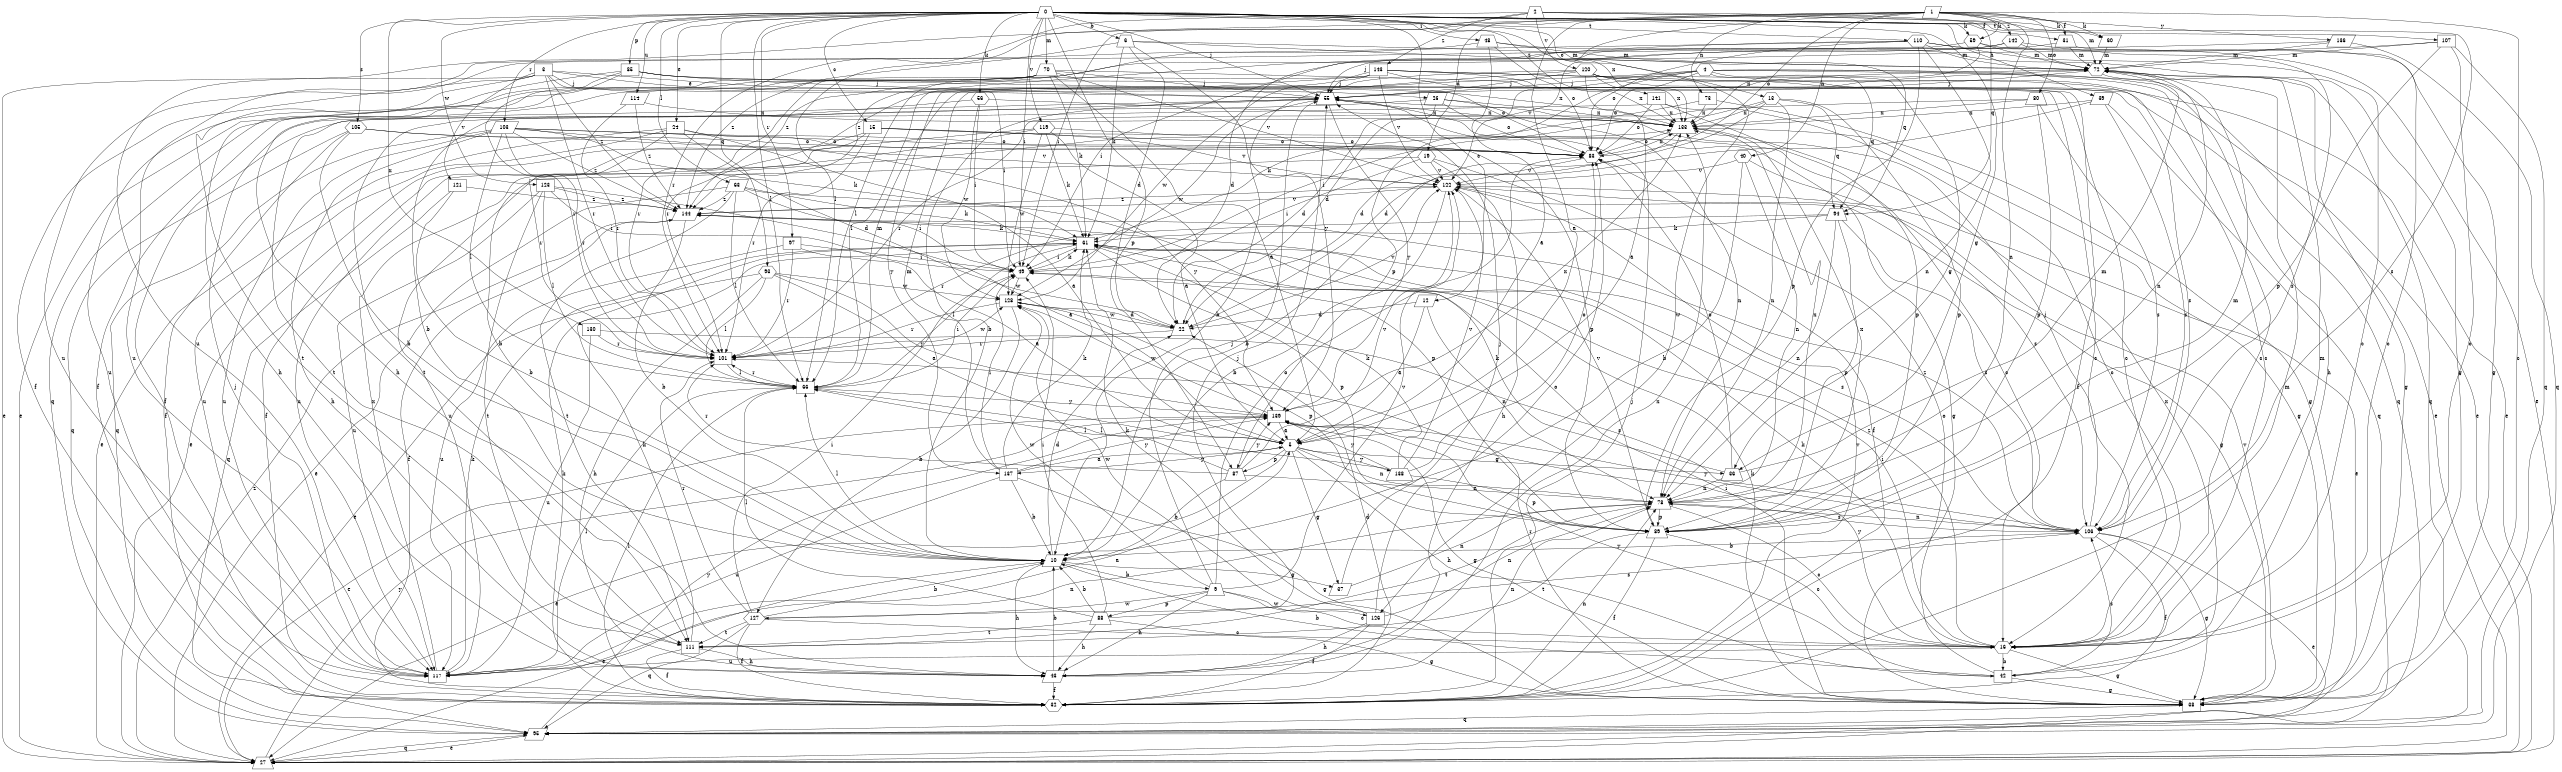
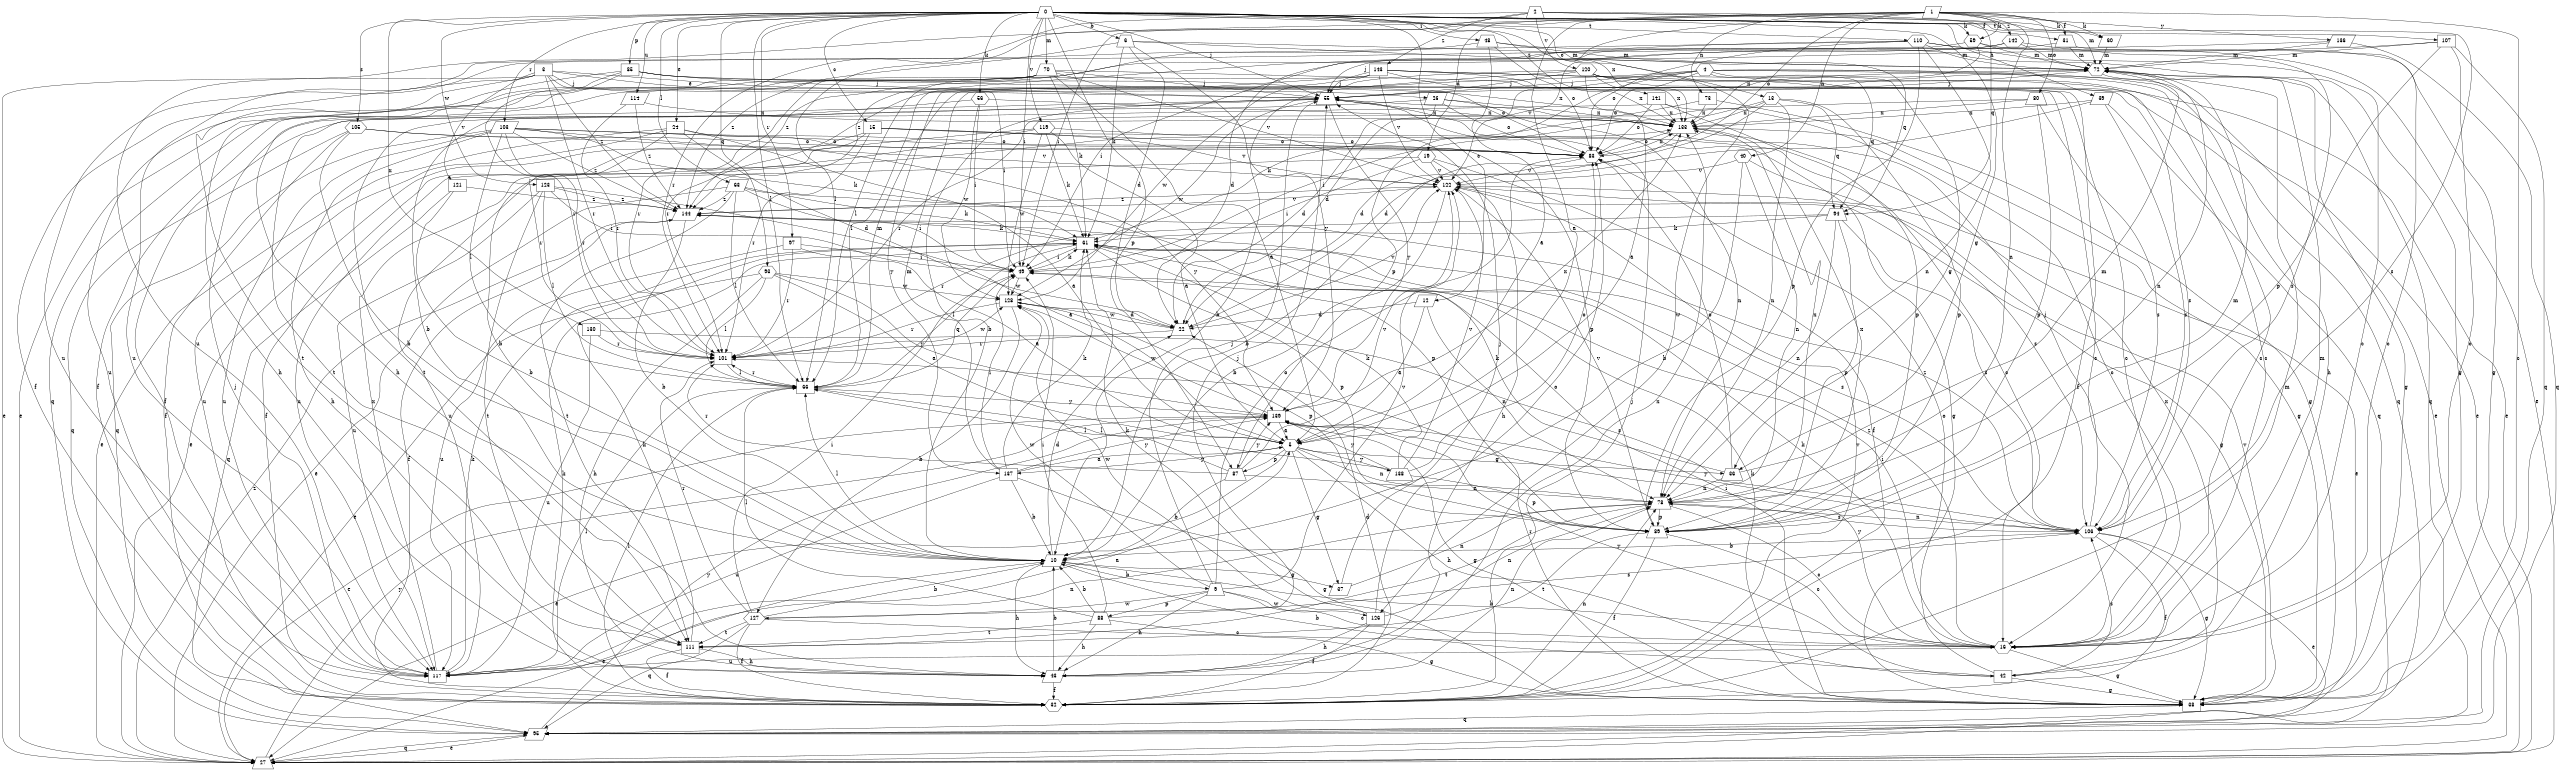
edge "66" -> "49": label "i" -> "q"
edge "16" -> "42": now "16" -> "10"
